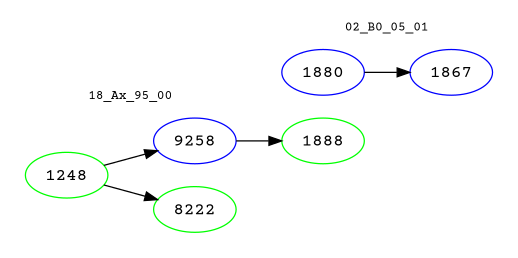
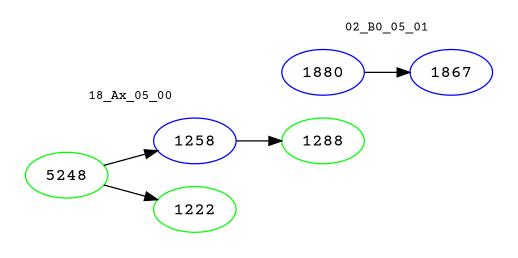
cluster "18_Ax_95_00": label "18_Ax_95_00" -> "18_Ax_05_00"
node "9258": label "9258" -> "1258"
node "1888": label "1888" -> "1288"
node "1248": label "1248" -> "5248"
node "8222": label "8222" -> "1222"
